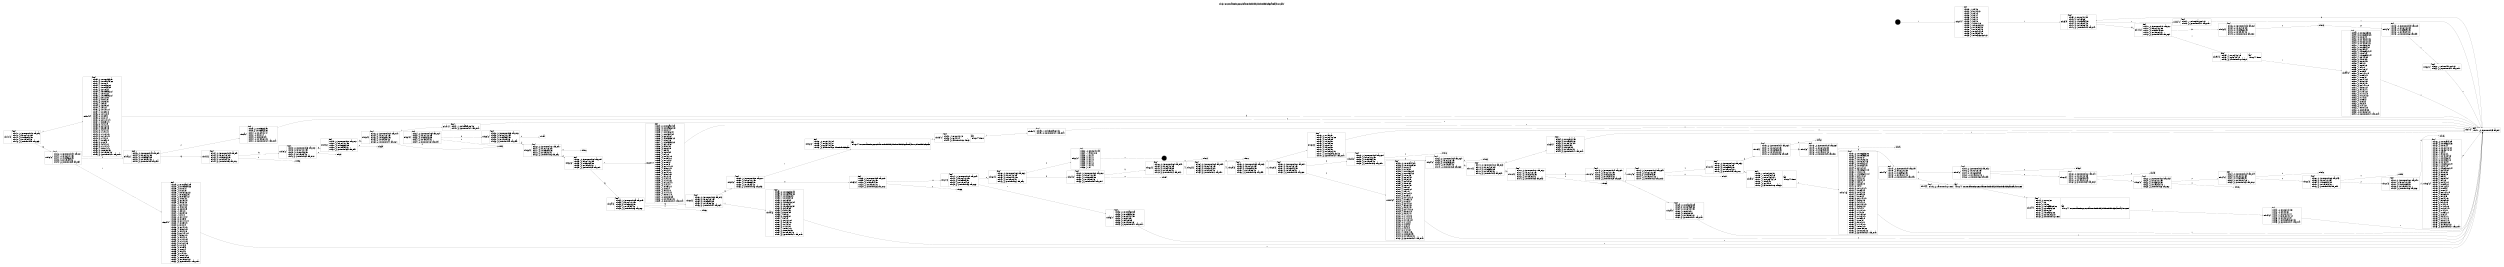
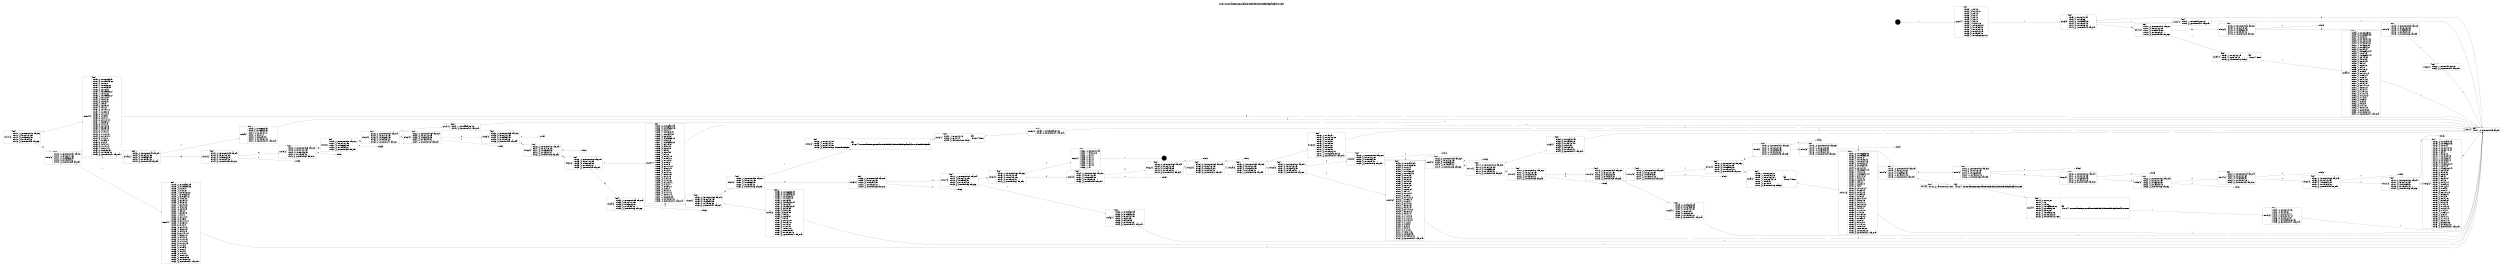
edge "0x402243" -> "0x401454 [28]": now "0x401438 [28]" -> "0x401454 [28]"
edge "0x401518 [28]" -> "0x401f64": now "0x401518 [28]" -> "0x401534 [28]"
